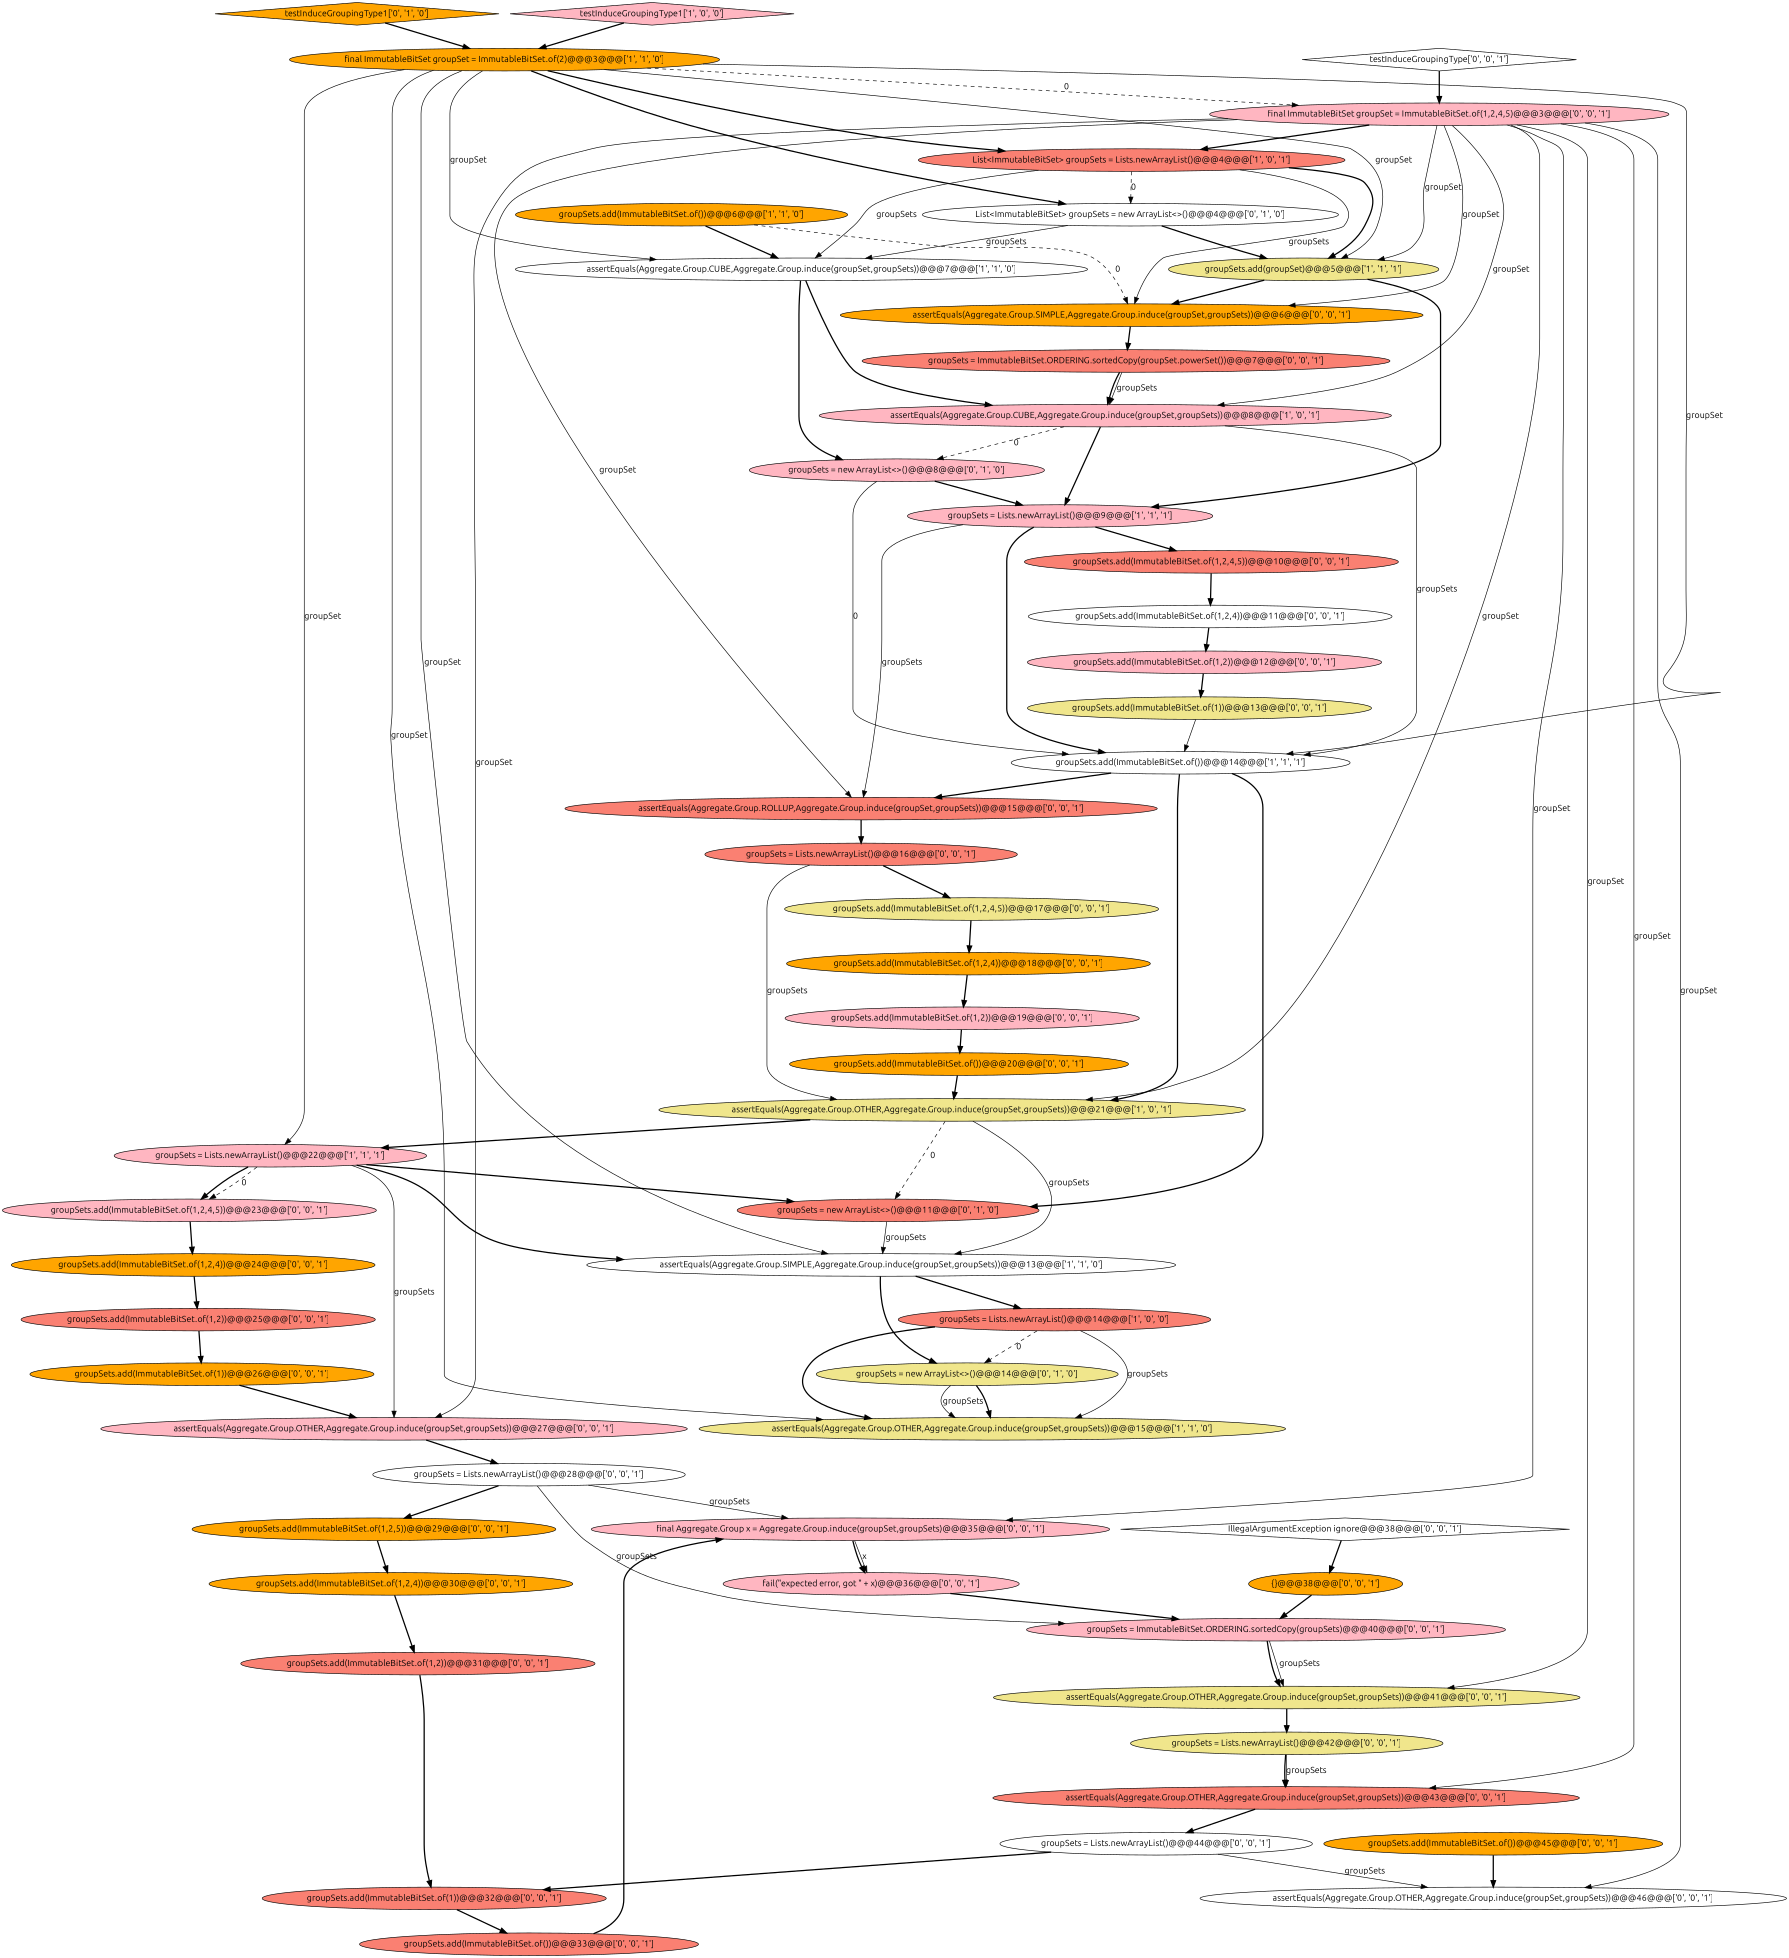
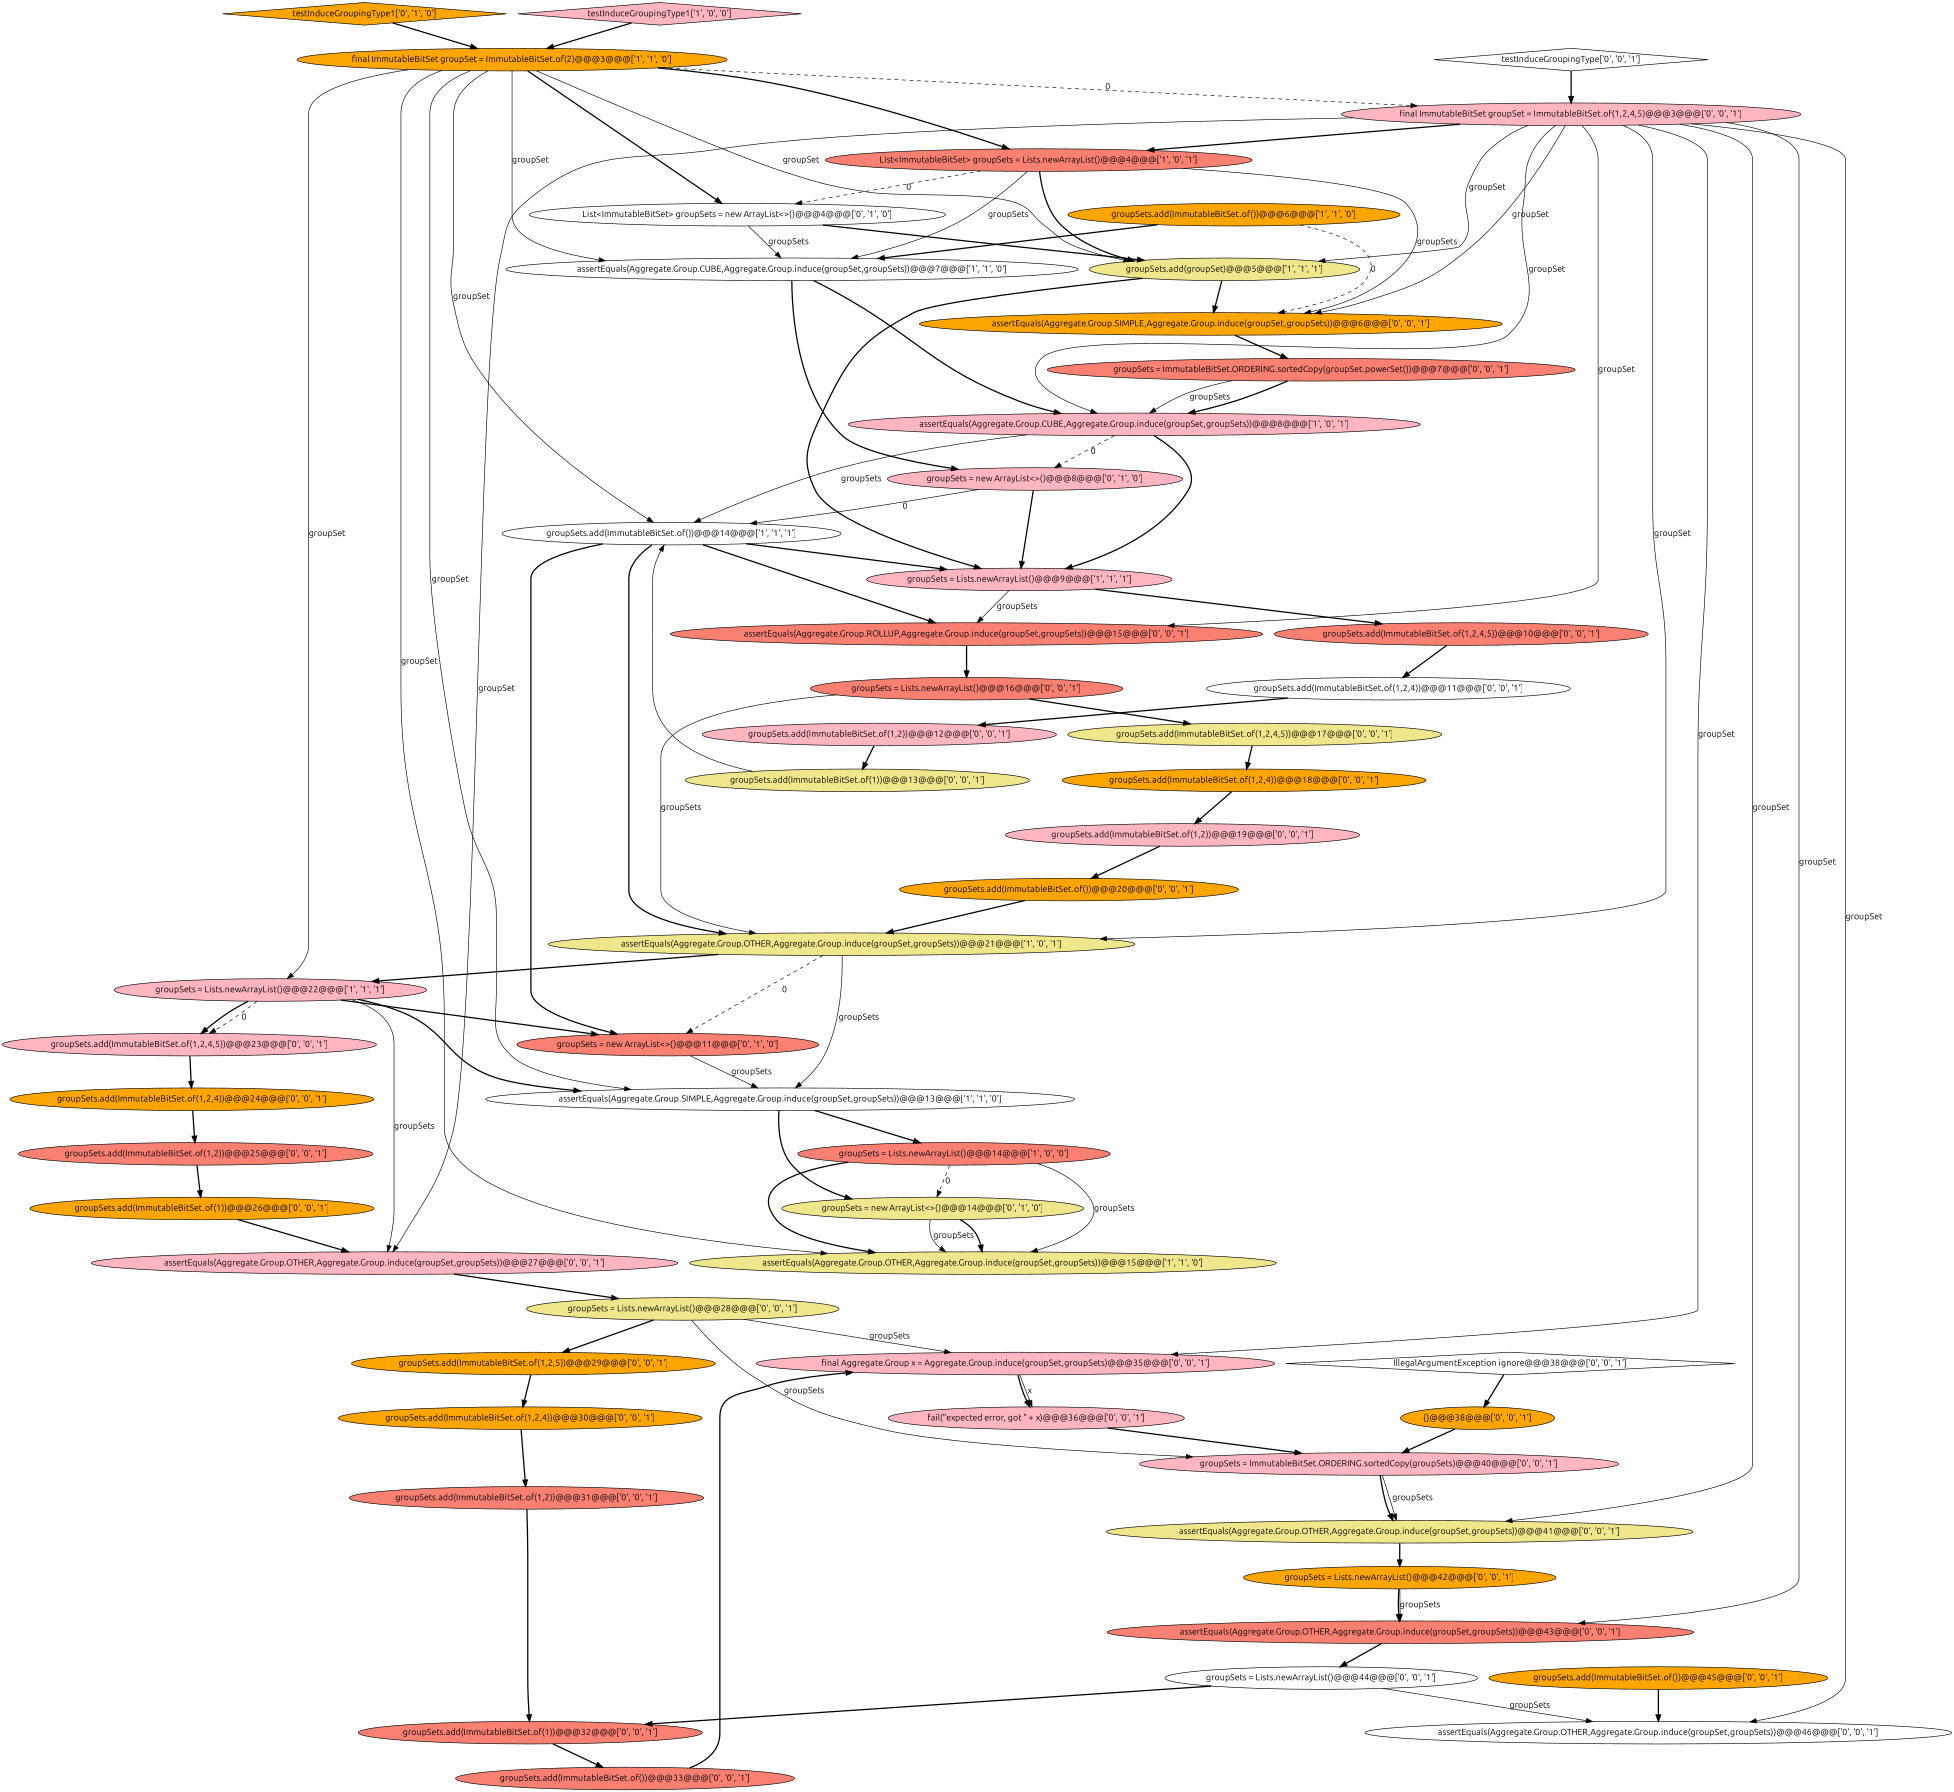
edge "groupSets = Lists.newArrayList()@@@9@@@['1', '1', '1']" -> "groupSets.add(ImmutableBitSet.of())@@@14@@@['1', '1', '1']": reversed
node "groupSets = Lists.newArrayList()@@@28@@@['0', '0', '1']": fillcolor white -> khaki
node "groupSets = Lists.newArrayList()@@@42@@@['0', '0', '1']": fillcolor khaki -> orange
